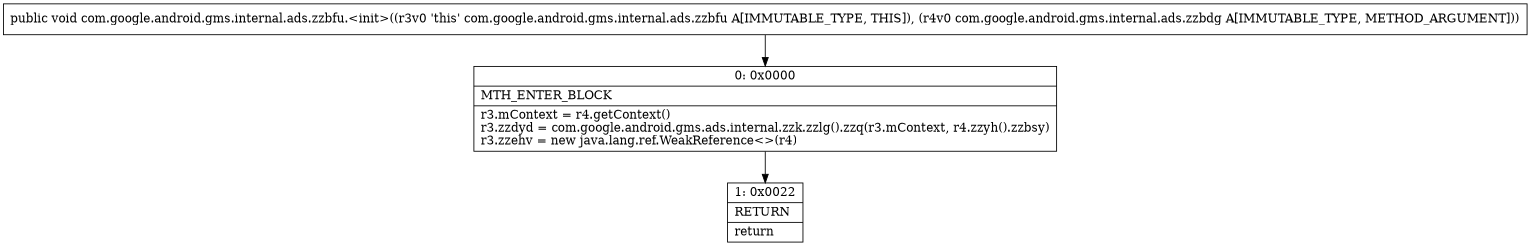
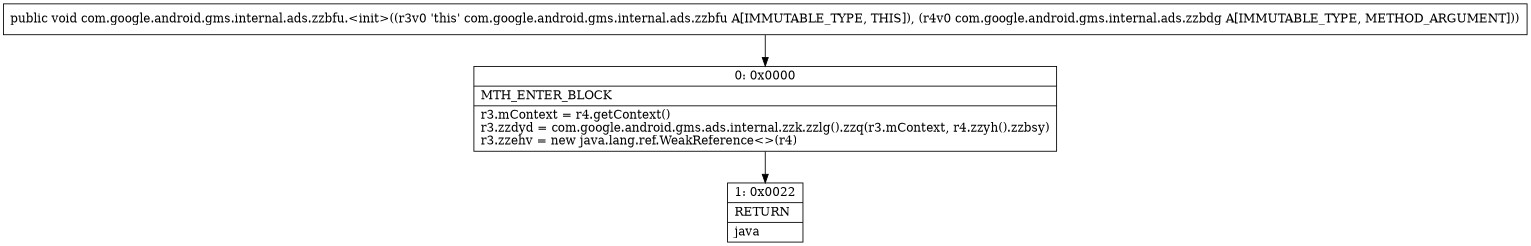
node "1: 0x0022": text "return" -> "java"
